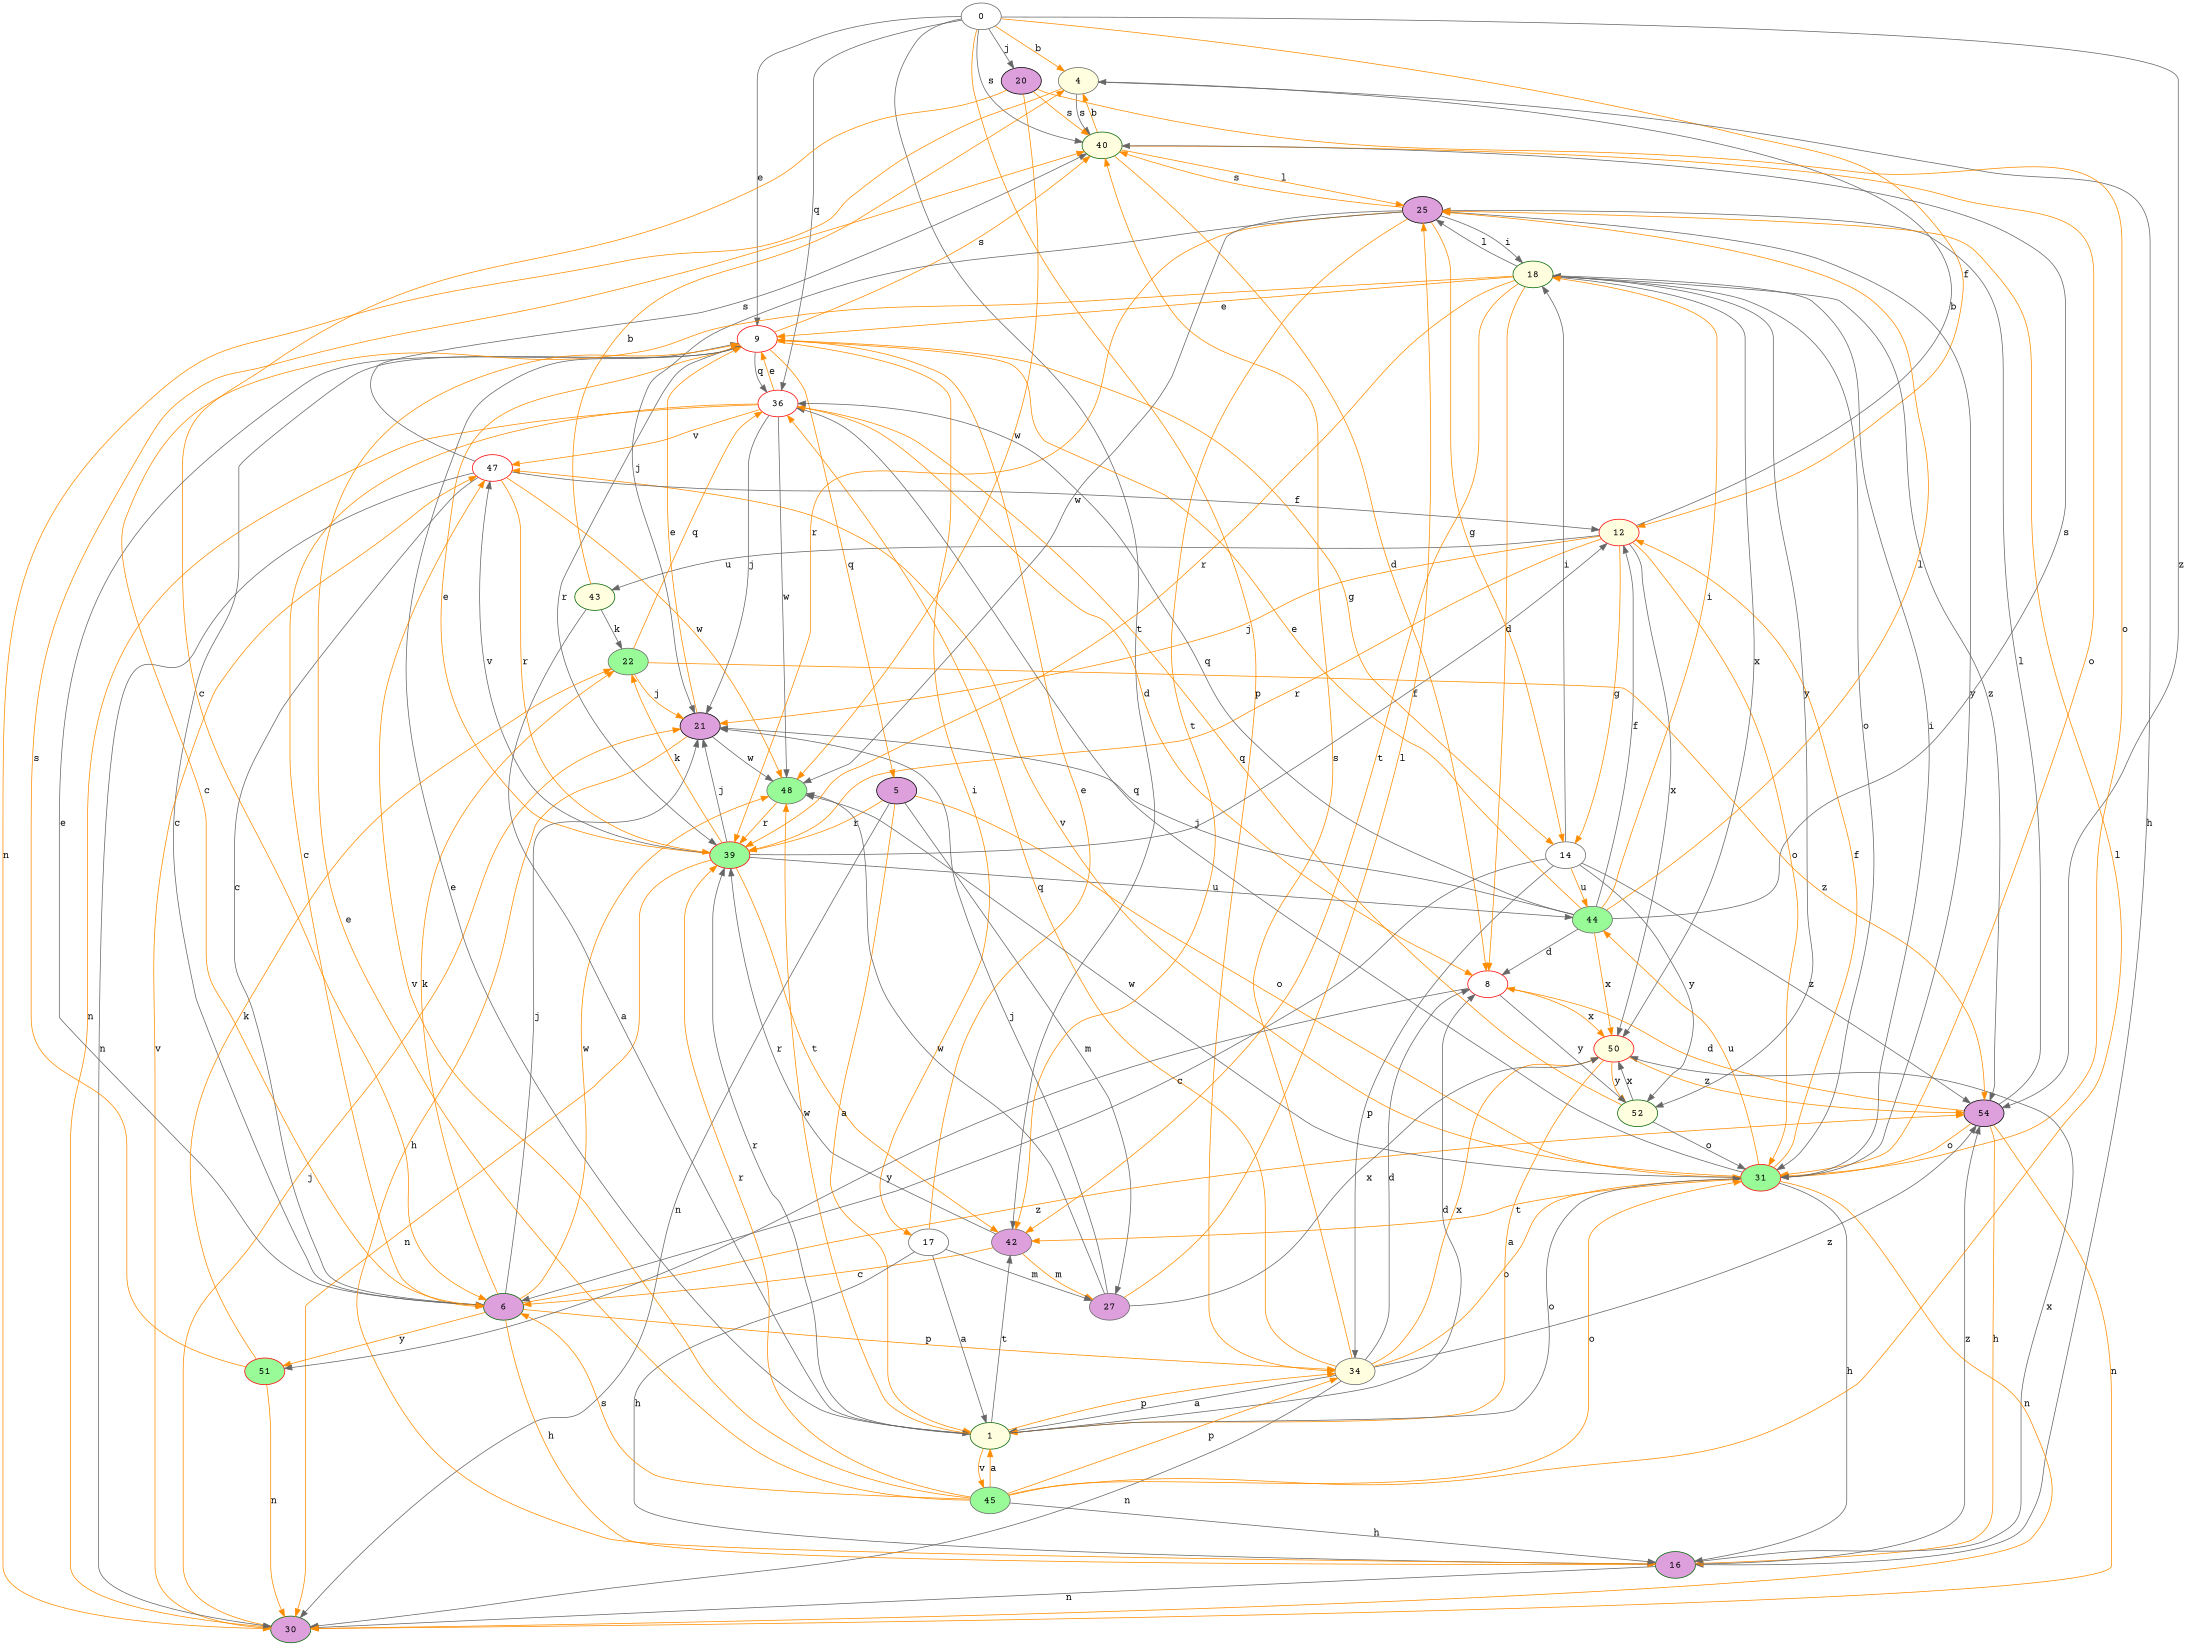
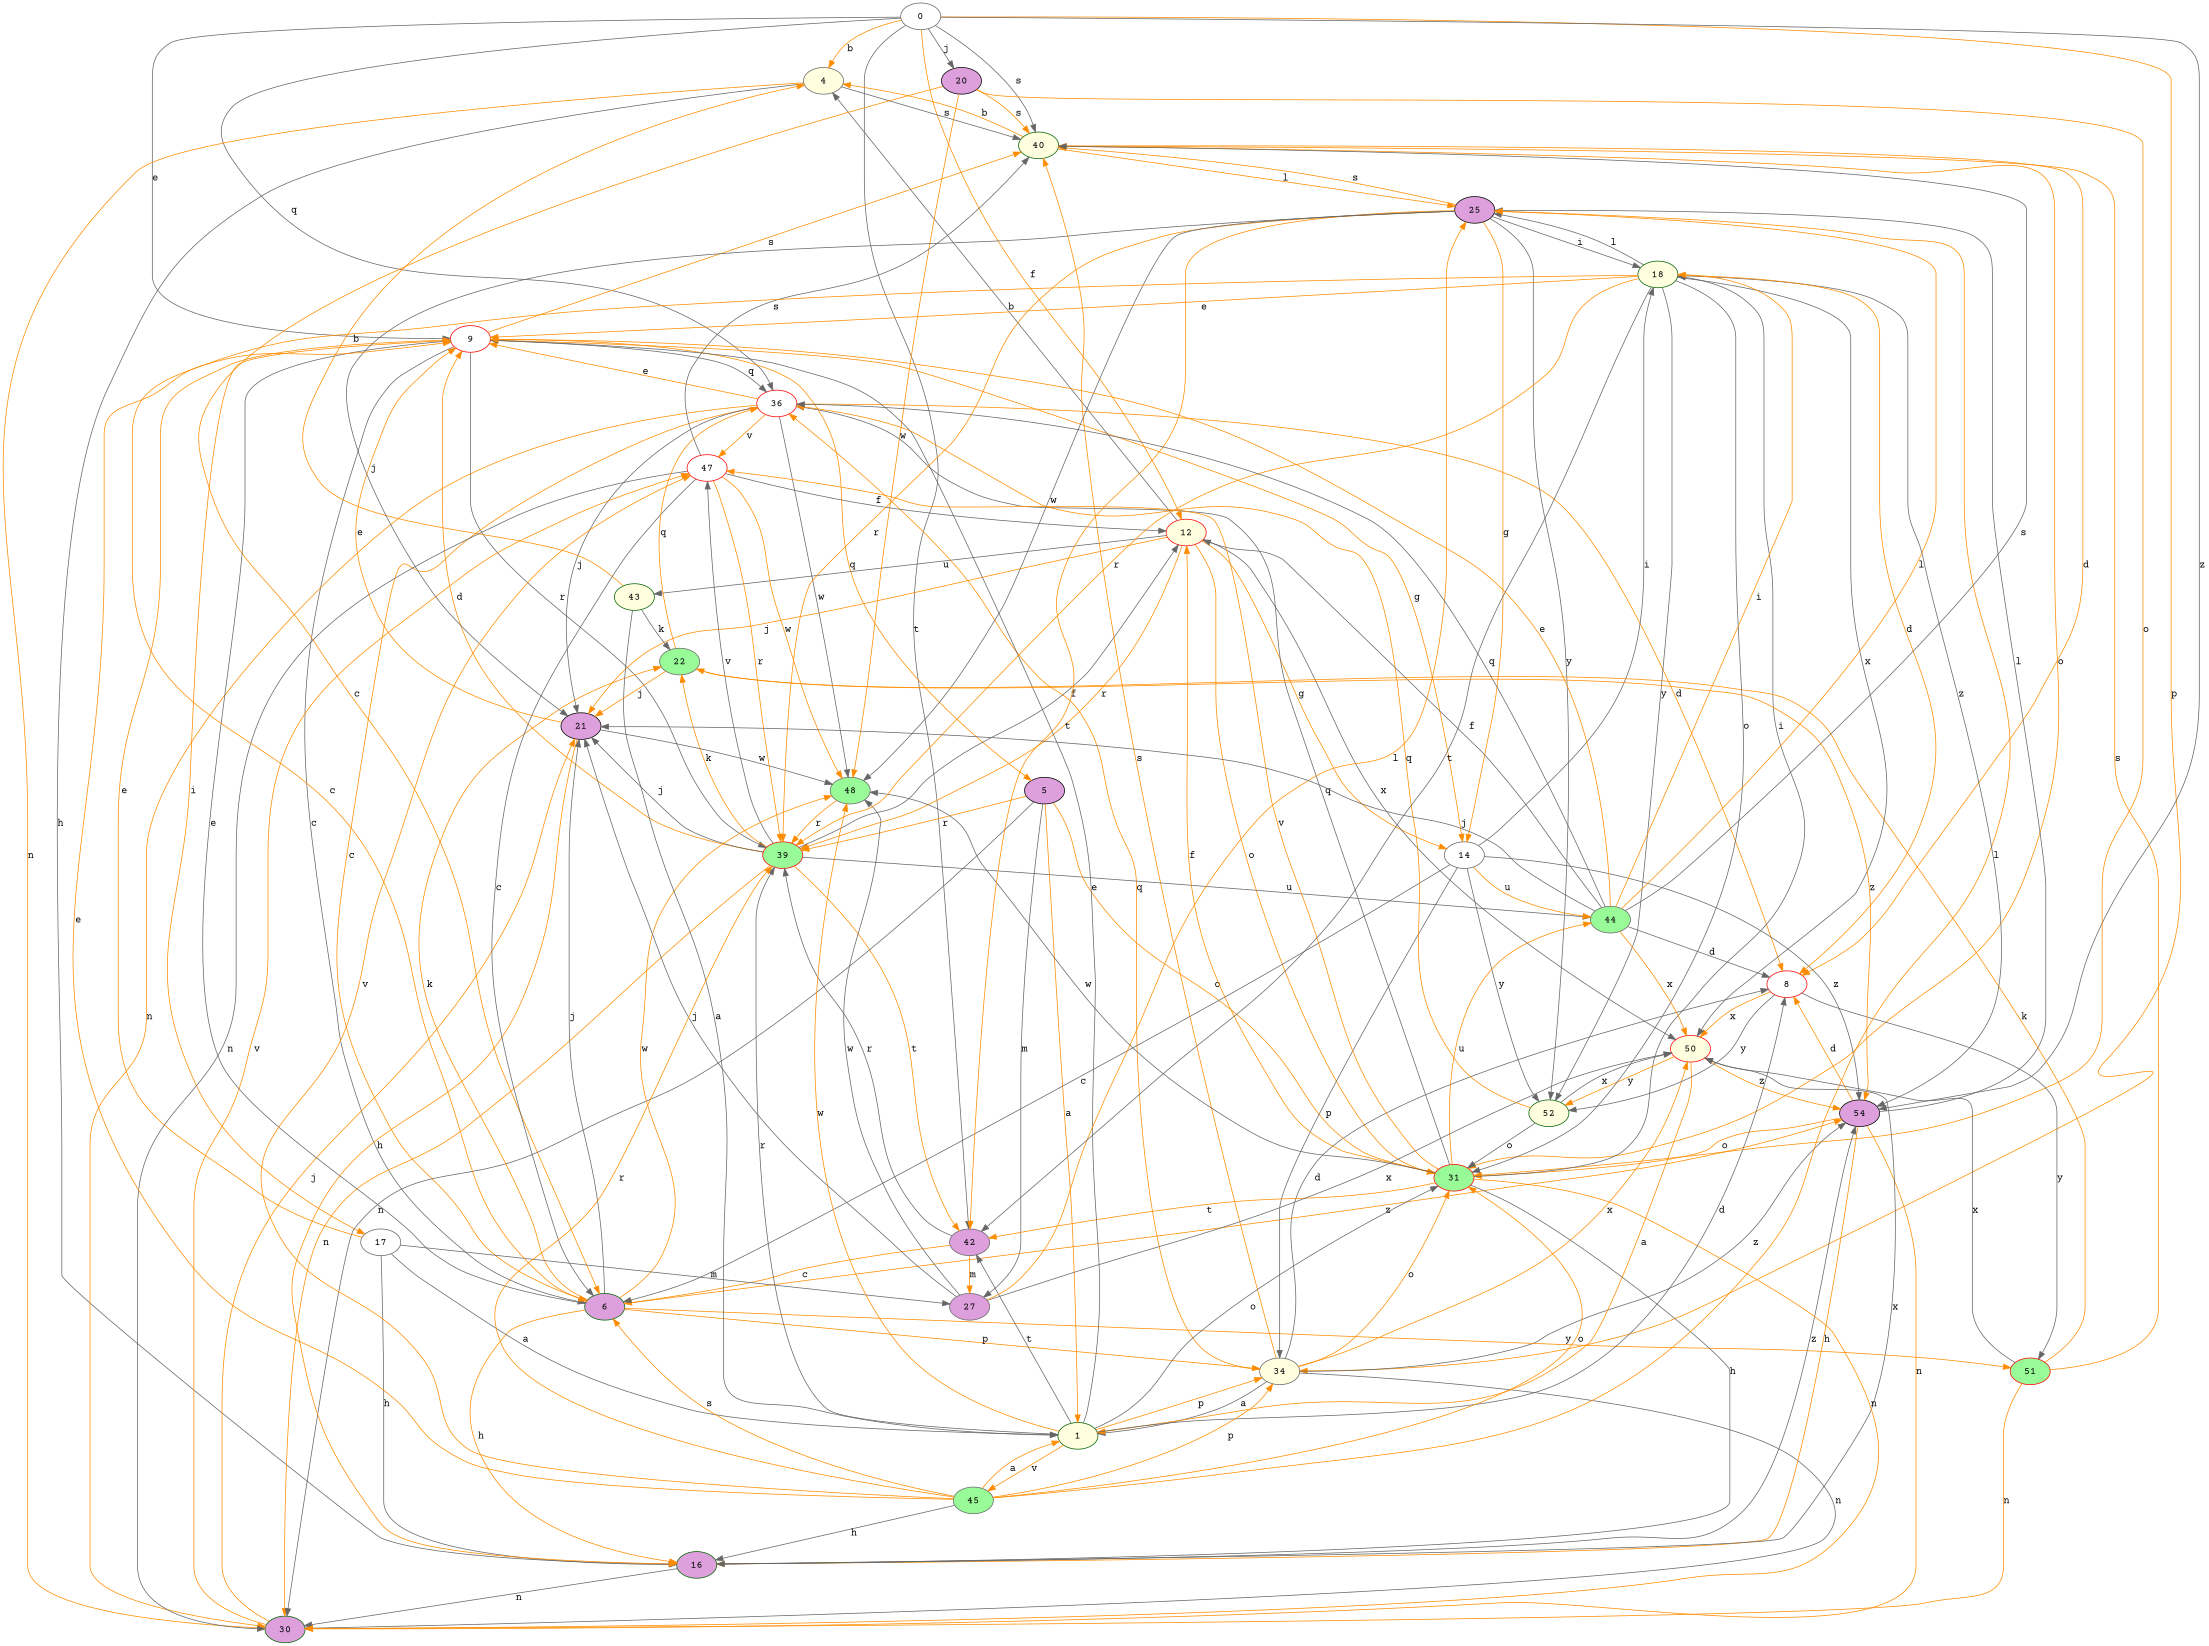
edge "25" -> "31": now "25" -> "52"
edge "39" -> "9": label "e" -> "d"
edge "18" -> "42": color darkorange -> gray40
edge "51" -> "50": added, label "x"
